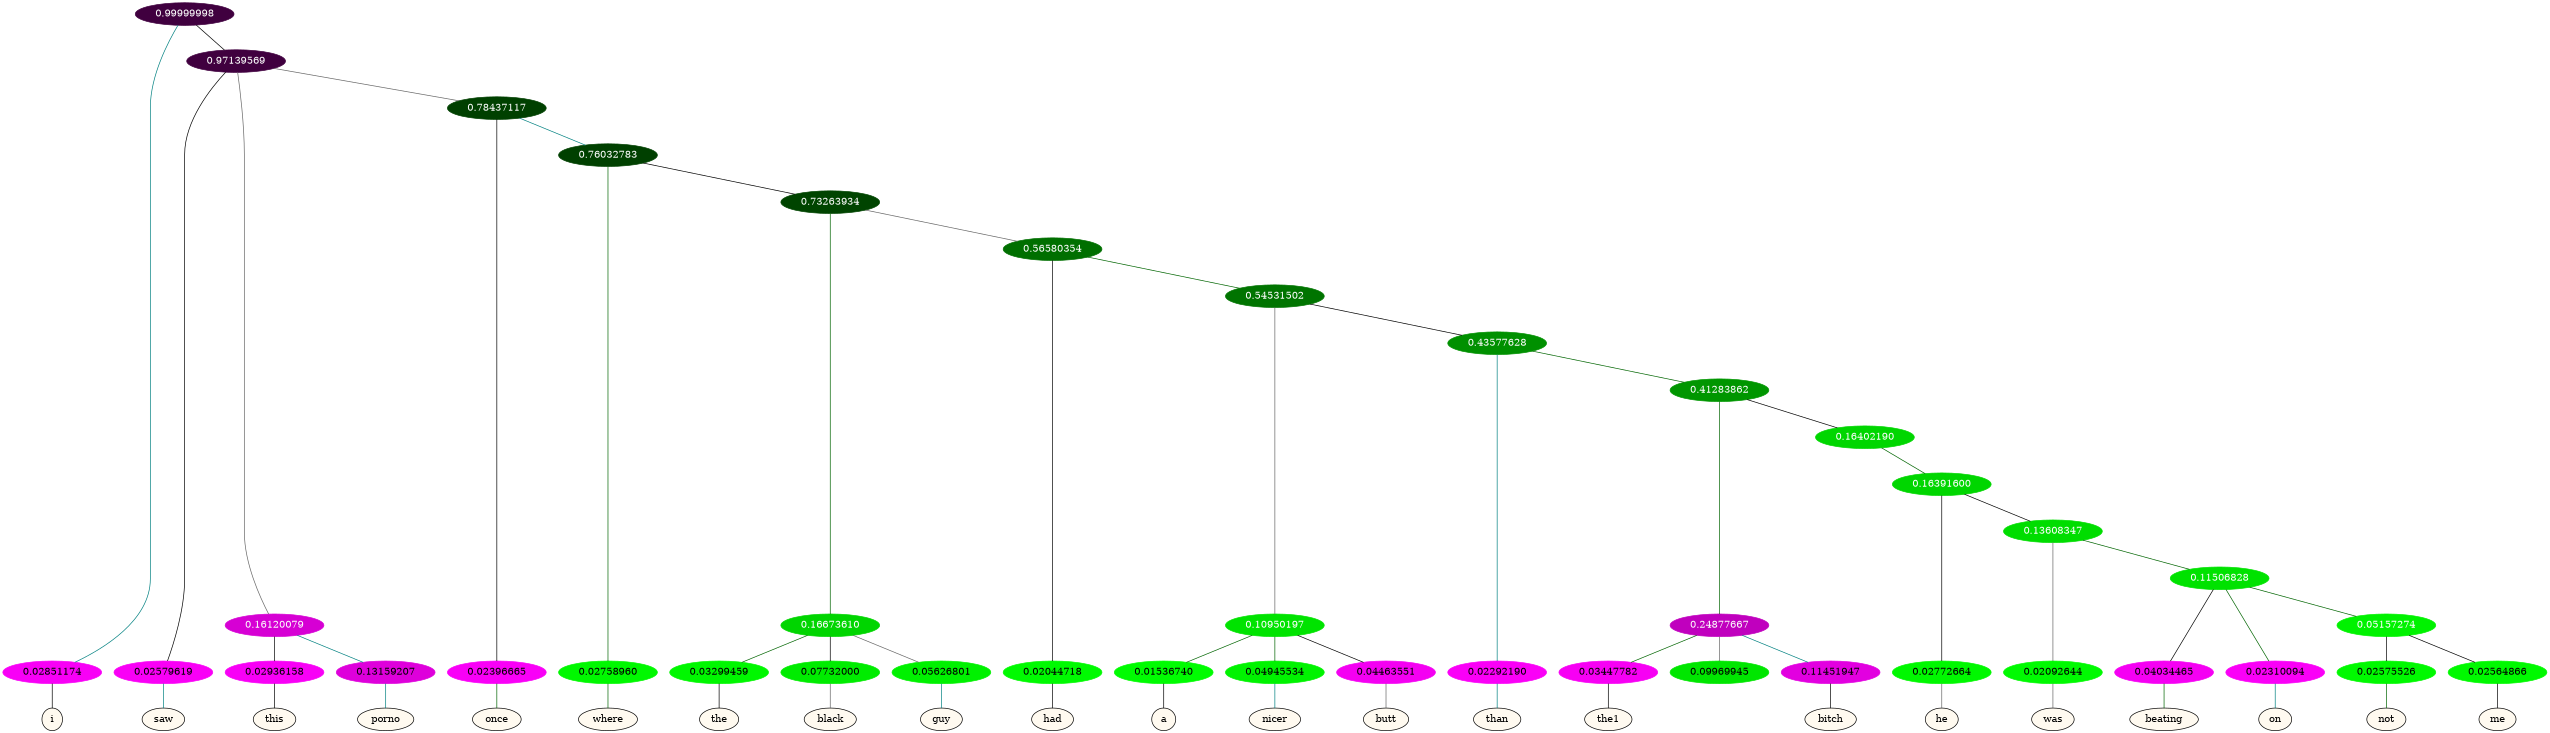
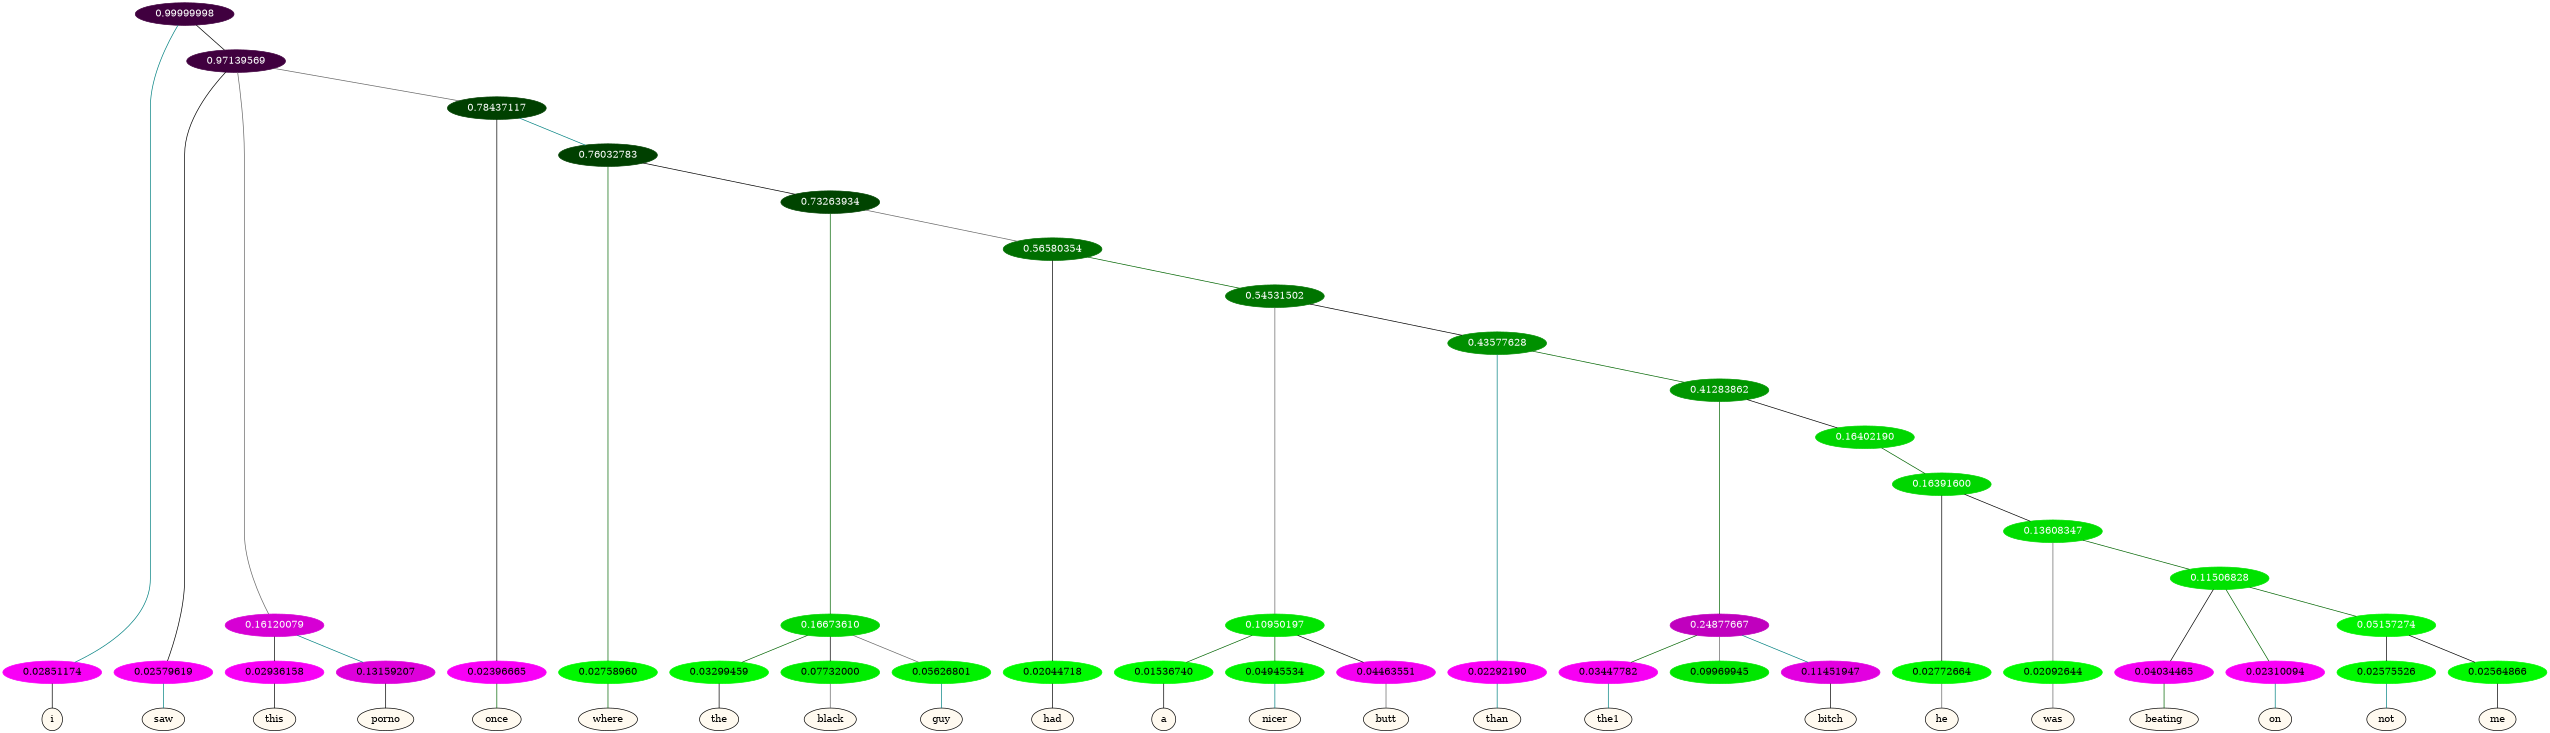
edge "0.13159207" -- "porno": color teal -> black
edge "0.03447782" -- "the1": color black -> teal
edge "0.02575526" -- "not": color darkgreen -> teal
